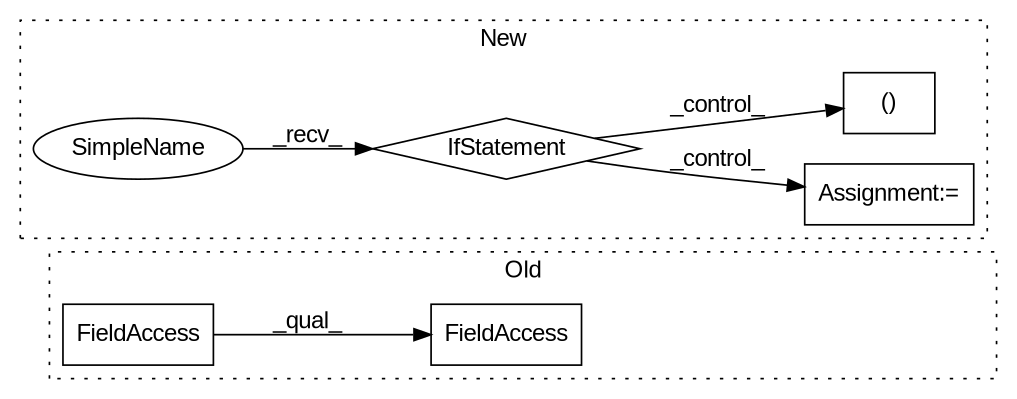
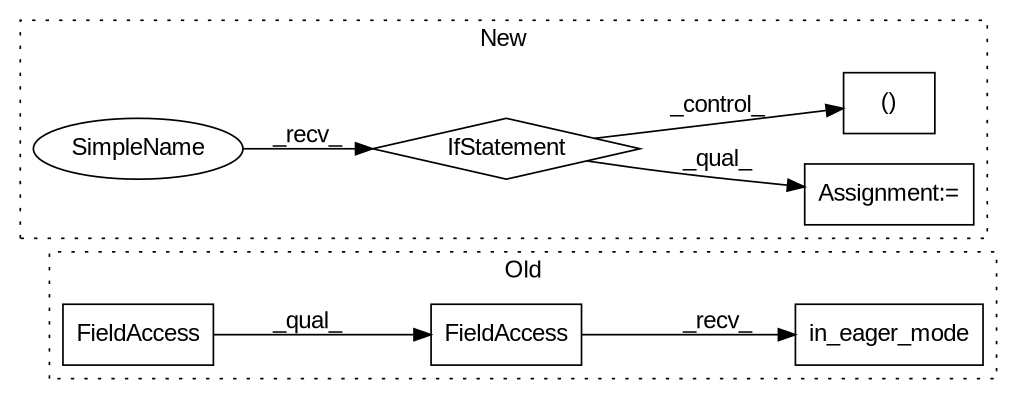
edge "IfStatement" -> "Assignment:=": label "_control_" -> "_qual_"
node "in_eager_mode": added
